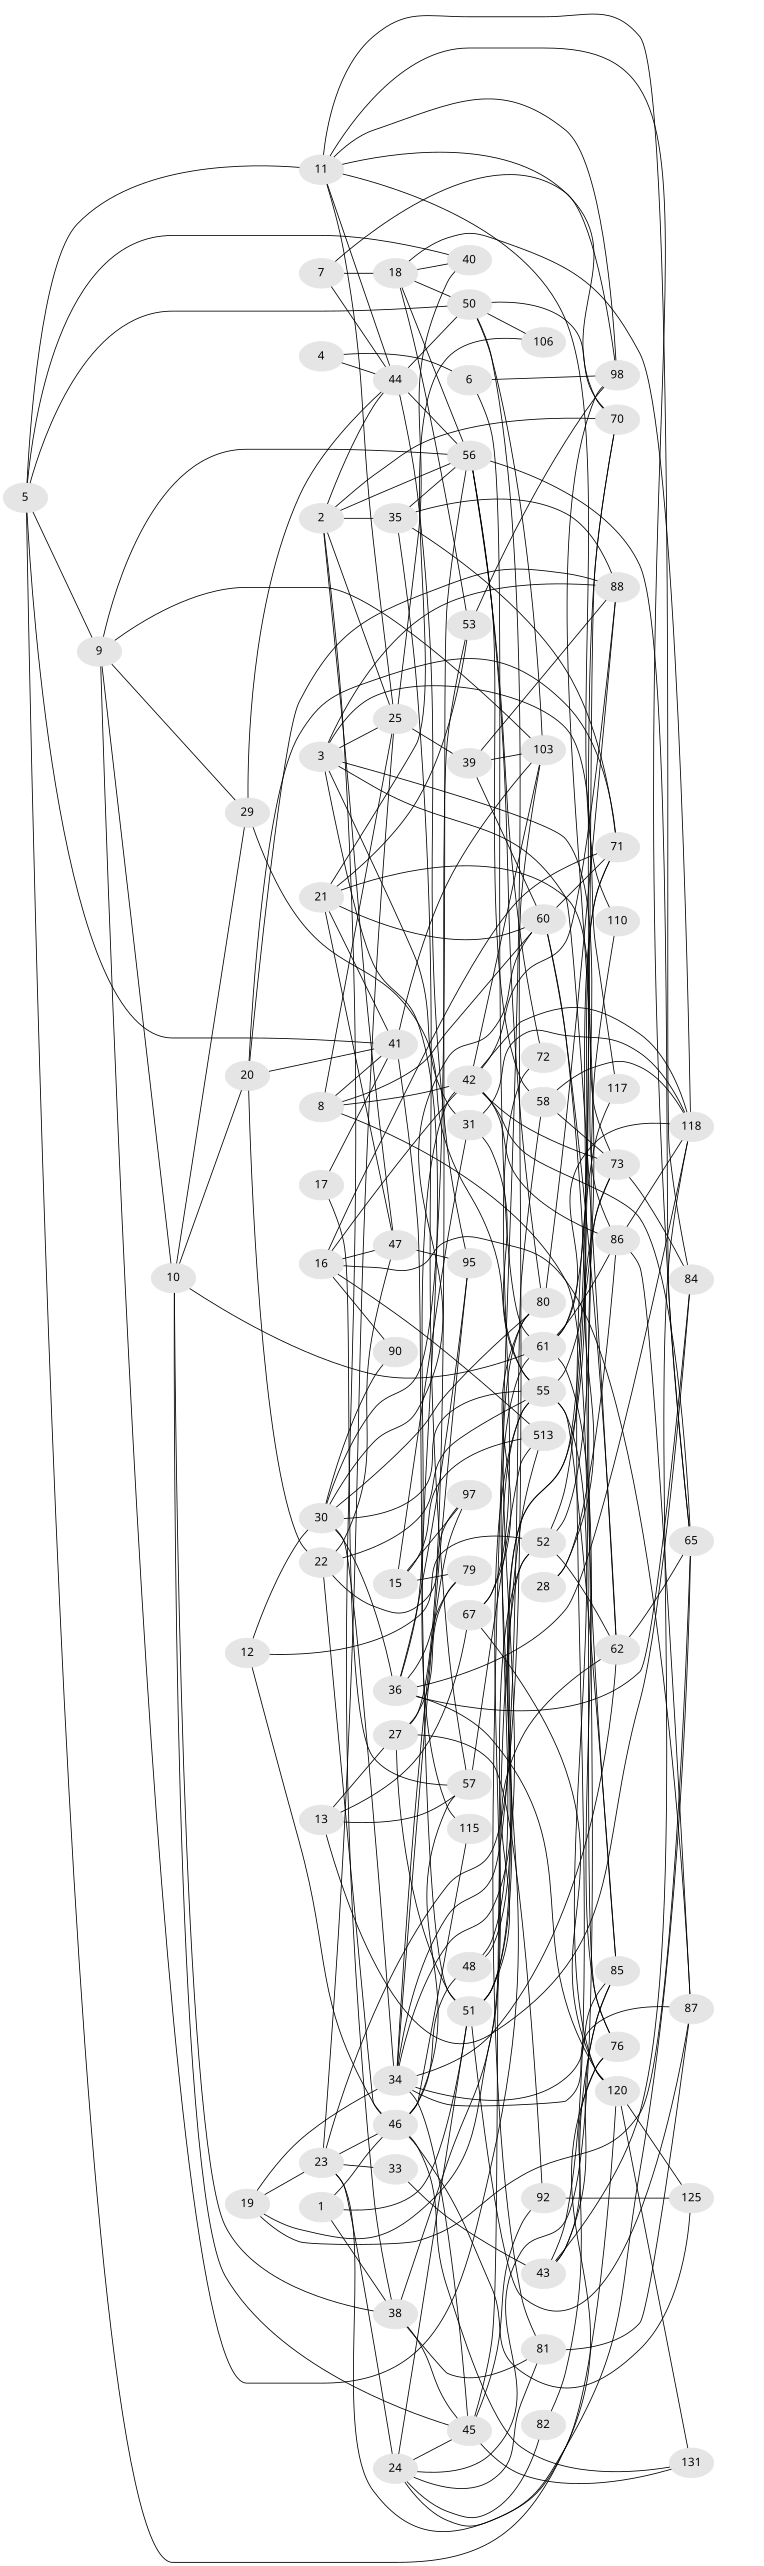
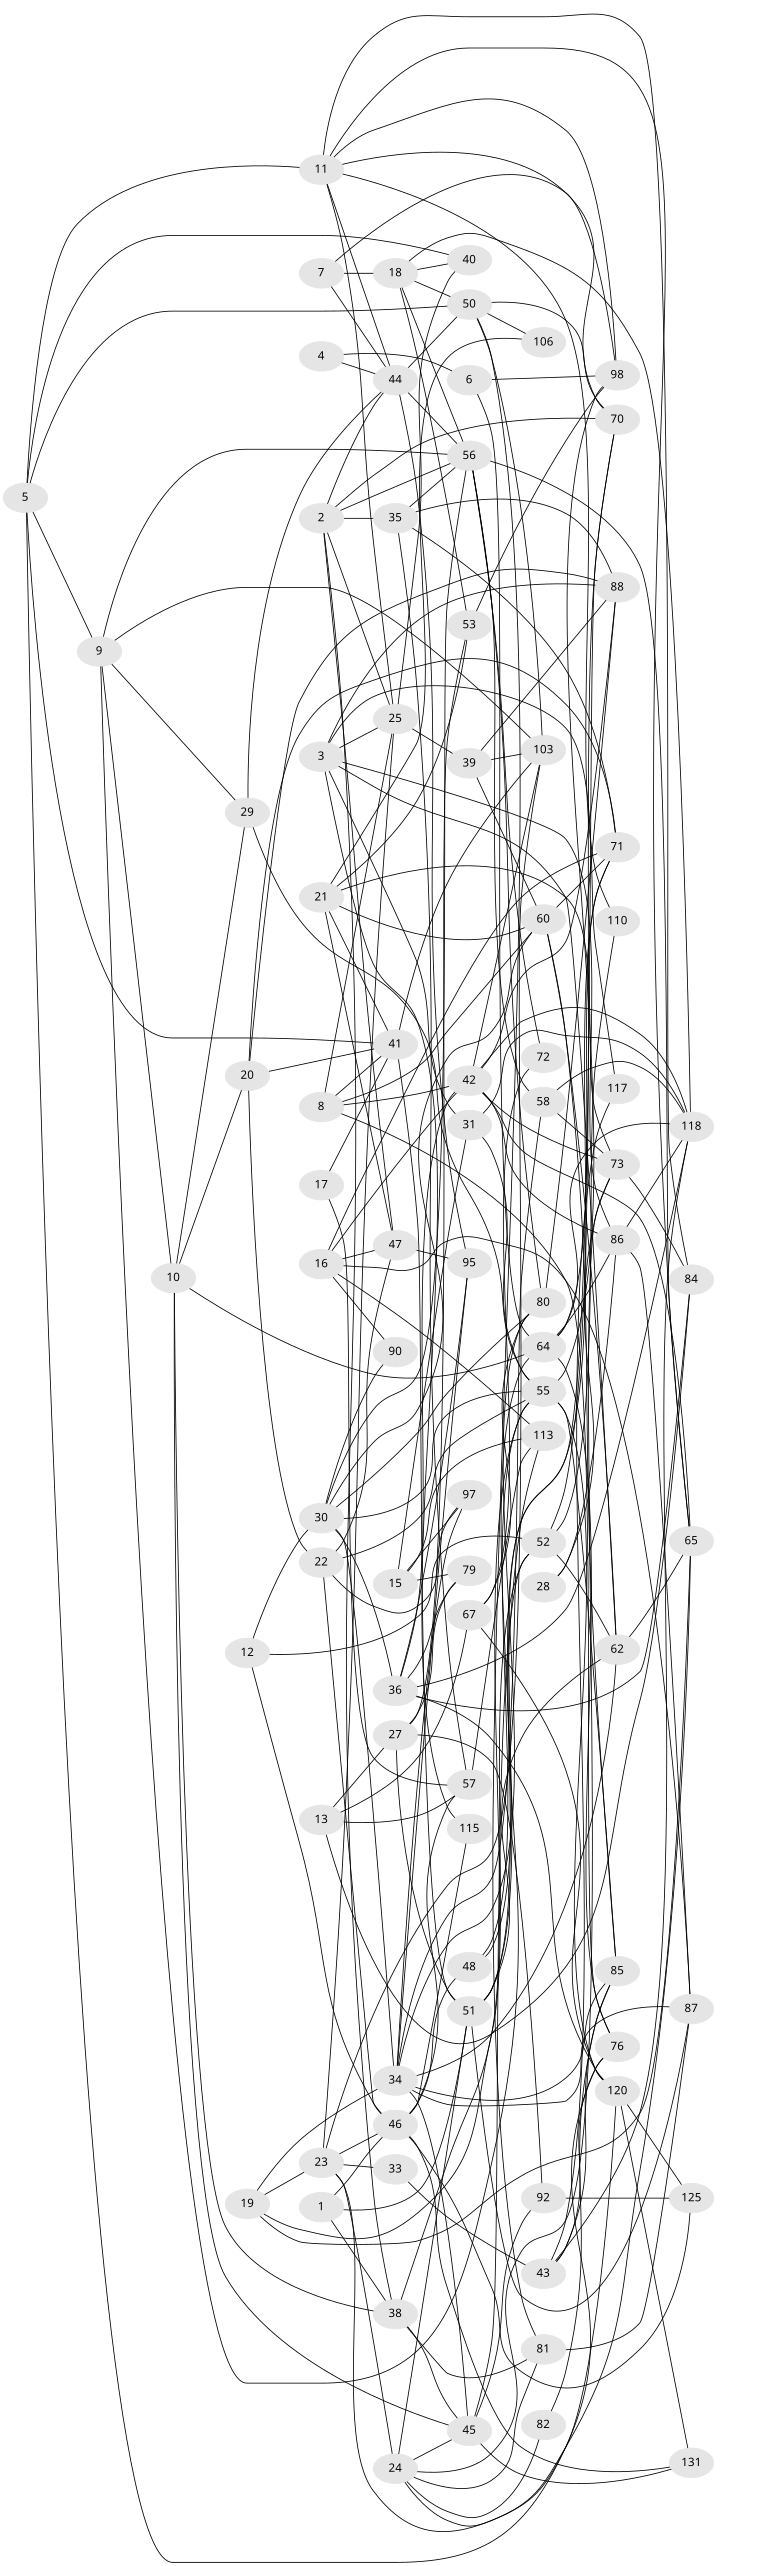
node "61": label "61" -> "64"
node "513": label "513" -> "113"
